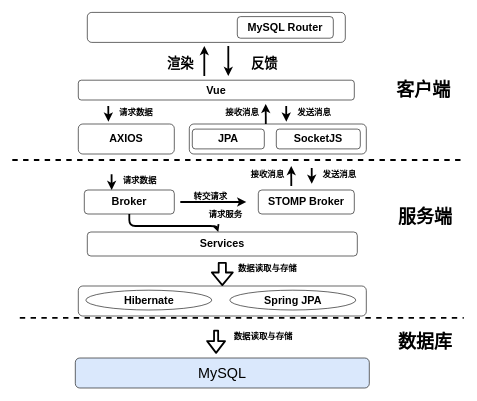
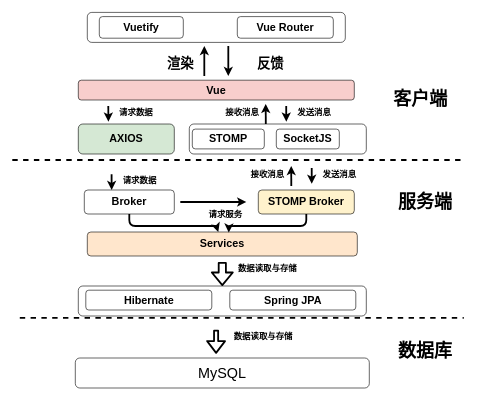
node "Vuetify": added
node "MySQL Router": label "MySQL Router" -> "Vue Router"
node "反馈": moved (264, 64) -> (270, 64)
node "客户端": moved (423, 89) -> (420, 98)
node "Vue": fillcolor #ffffff -> #f8cecc
node "AXIOS": fillcolor #ffffff -> #d5e8d4
node "JPA": label "JPA" -> "STOMP"
node "SocketJS": size 84x20 -> 63x20
node "转交请求": removed
node "STOMP Broker": fillcolor #ffffff -> #fff2cc
node "服务端": moved (425, 217) -> (425, 202)
edge "Broker" -> "Services": arrowhead open -> classic
edge "STOMP Broker" -> "Services": added
node "Services": fillcolor #ffffff -> #ffe6cc
node "Hibernate": shape ellipse -> rounded rectangle
node "Spring JPA": shape ellipse -> rounded rectangle
node "数据库": moved (425, 342) -> (425, 351)
node "MySQL": fillcolor #dae8fc -> #ffffff
